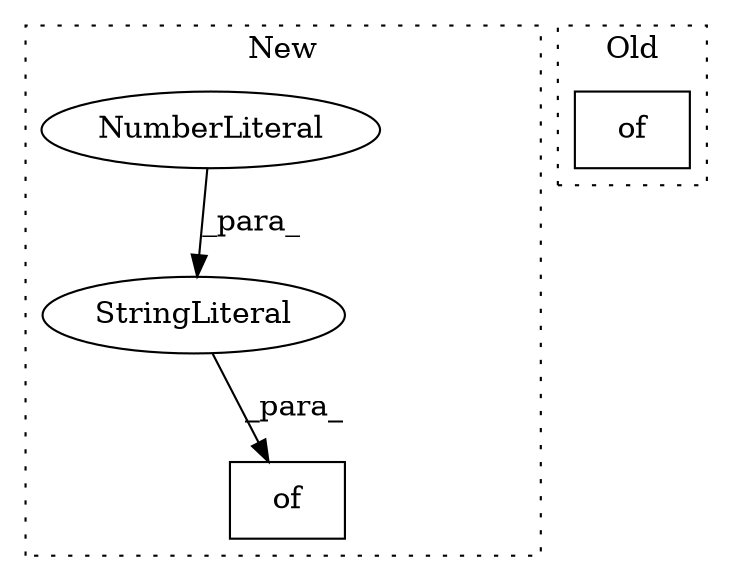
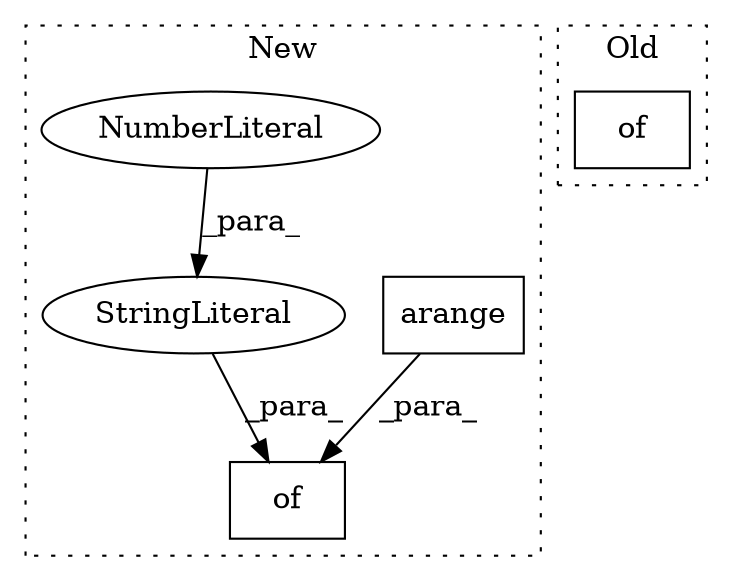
node "arange": added
